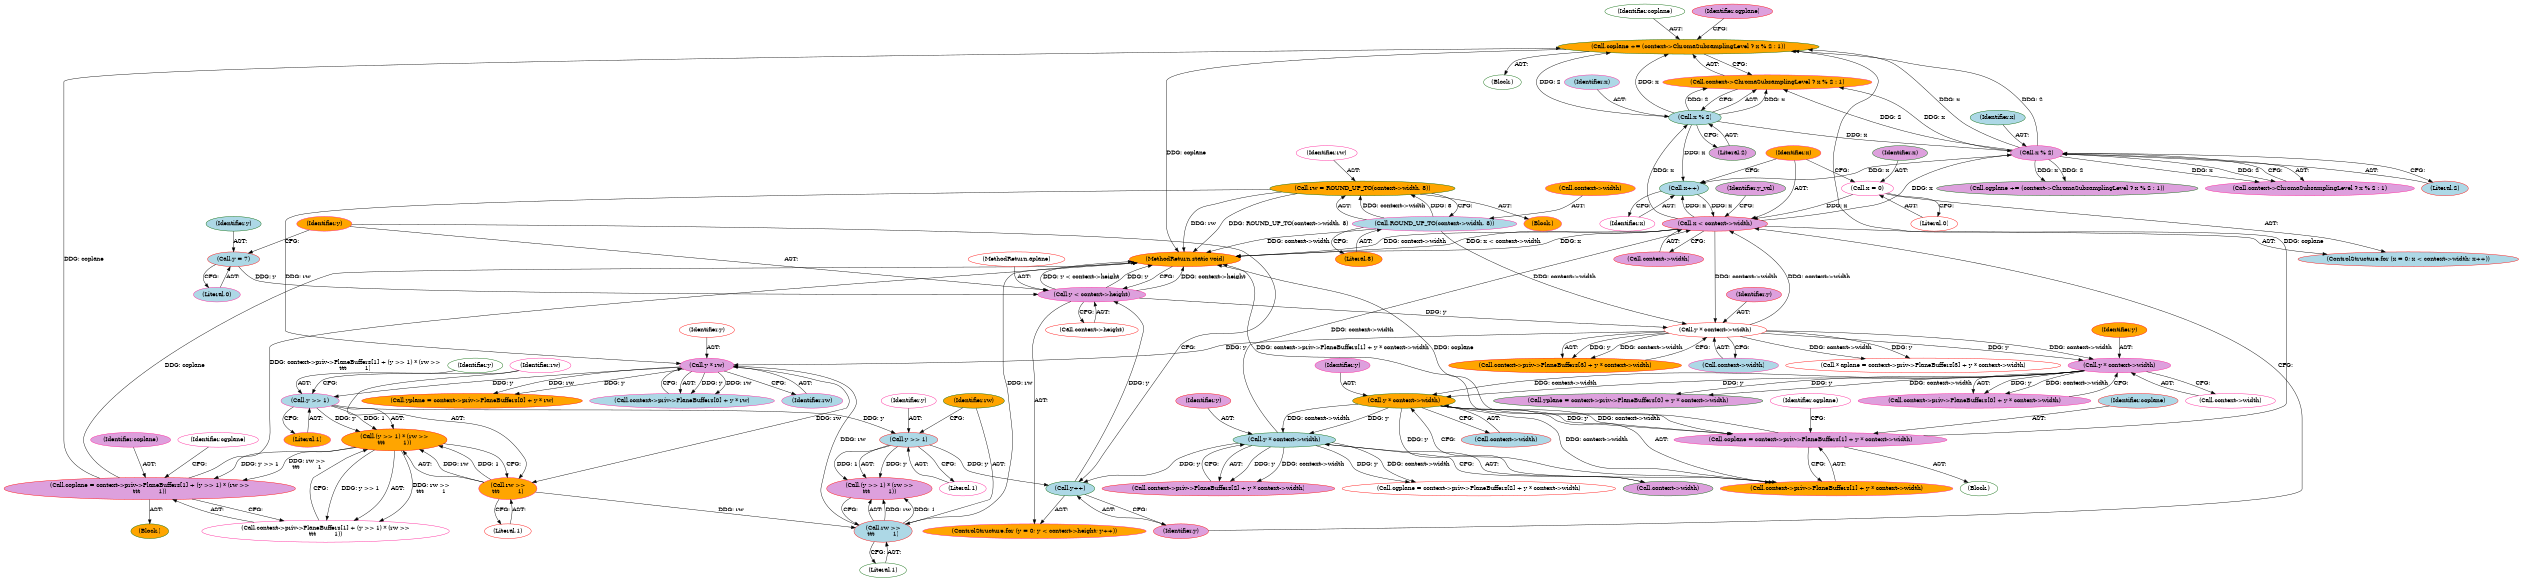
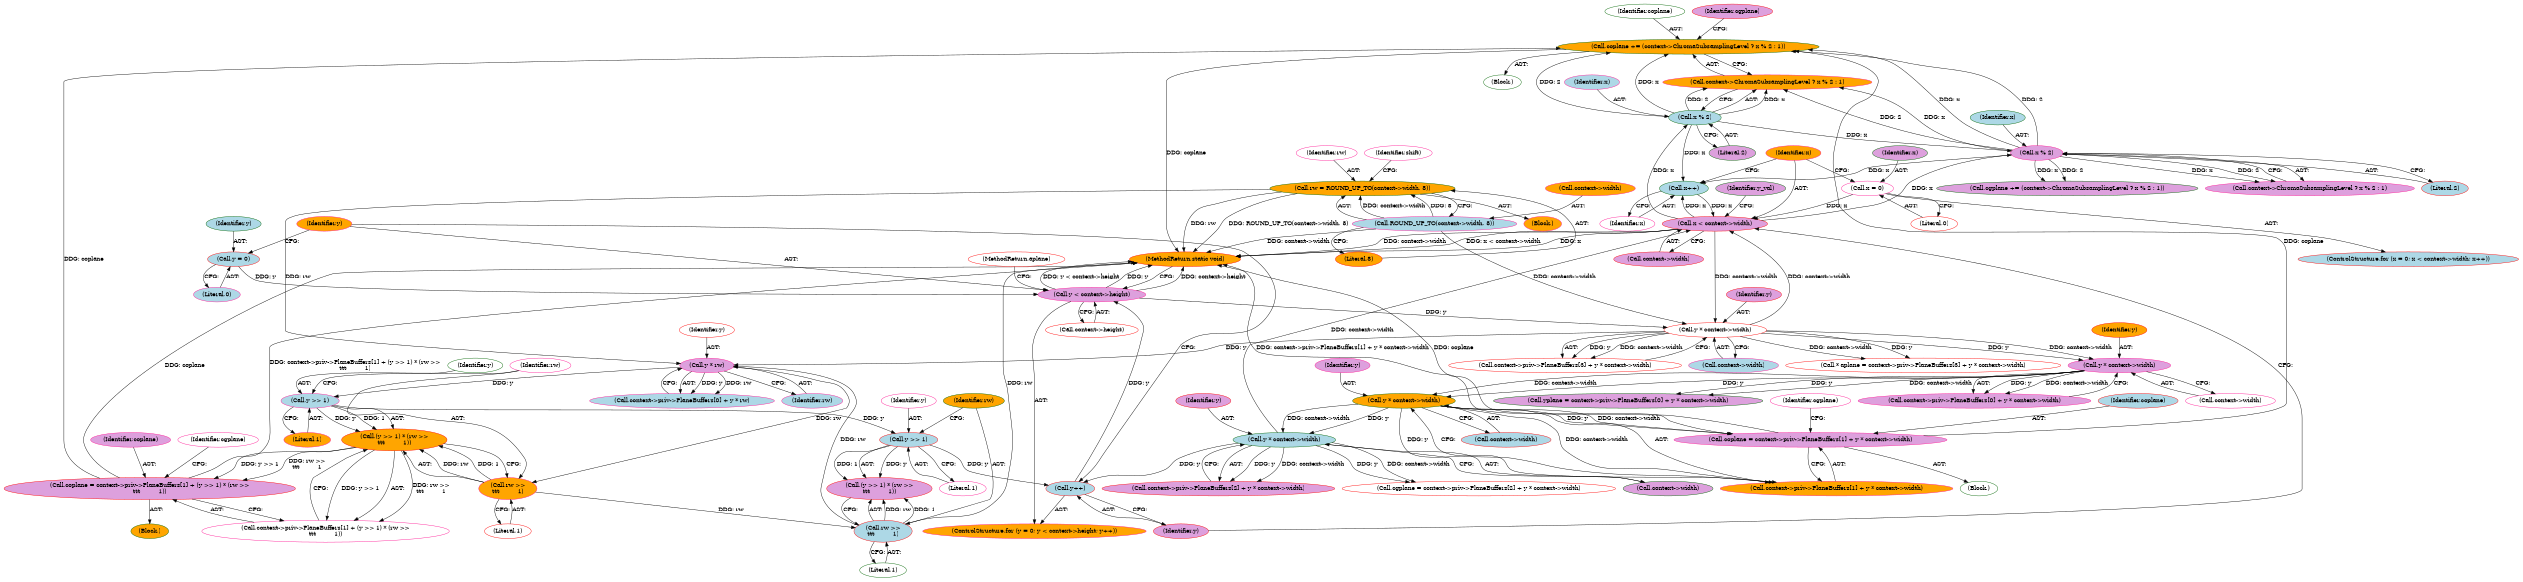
node "(Identifier,shift)": added
edge "(Call,x < context->width)" -> "(ControlStructure,for (x = 0; x < context->width; x++))": removed, label "AST:"
edge "(Literal,8)" -> "(Call,ROUND_UP_TO(context->width, 8))": now "(Literal,8)" -> "(Call,rw = ROUND_UP_TO(context->width, 8))"
node "(Call,y = 7)": label "(Call,y = 7)" -> "(Call,y = 0)"
edge "(MethodReturn,aplane)" -> "(Call,y < context->height)": label "AST: " -> "CFG: "
node "(Call,context->priv->PlaneBuffers[3] + y * context->width)": fillcolor orange -> white
node "(Call,yplane = context->priv->PlaneBuffers[0] + y * rw)": removed
node "(Call,y++)": color darkgreen -> red
